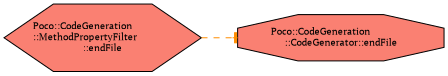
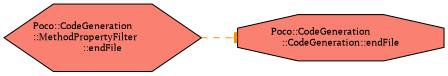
node "Poco::CodeGeneration ::CodeGenerator::endFile": label "Poco::CodeGeneration ::CodeGenerator::endFile" -> "Poco::CodeGeneration ::CodeGeneration::endFile"
